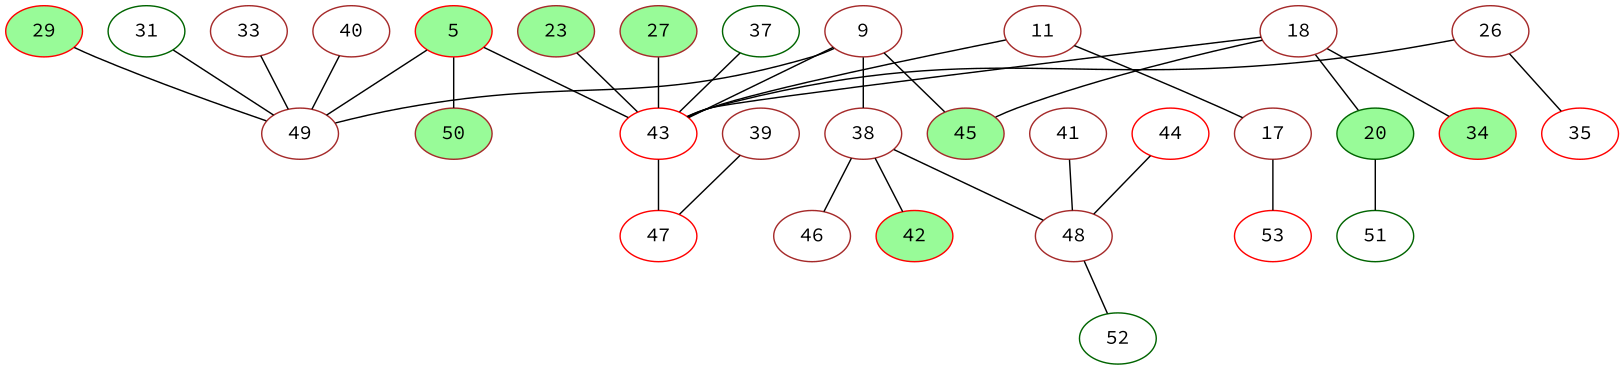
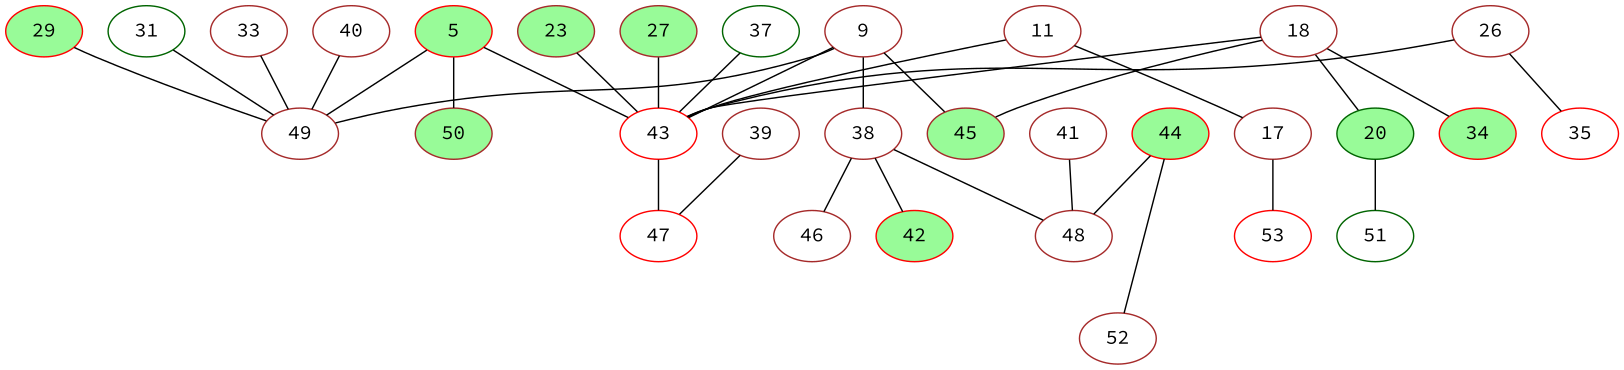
node "44": fillcolor white -> palegreen
edge "48" -- "52": now "44" -- "52"
node "52": color darkgreen -> brown
